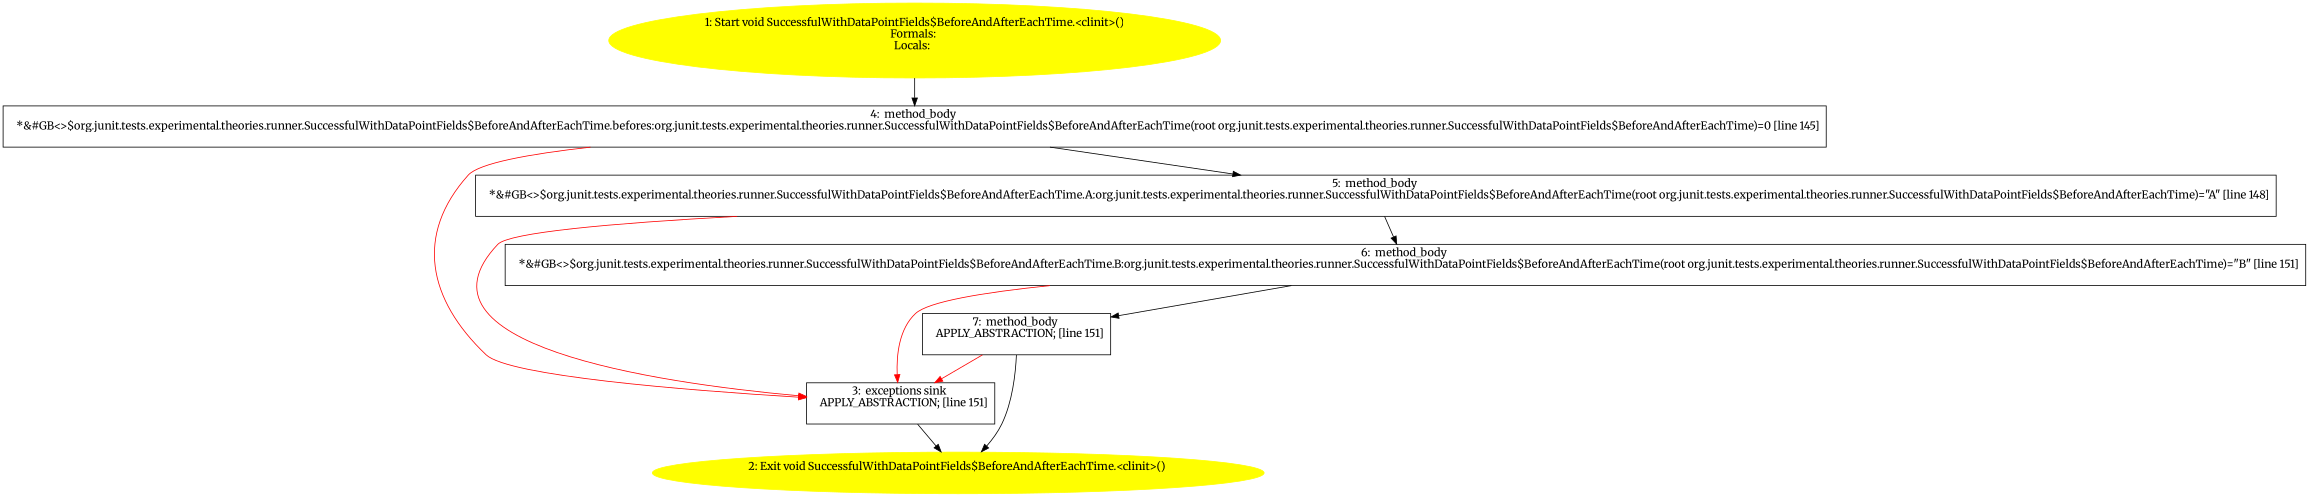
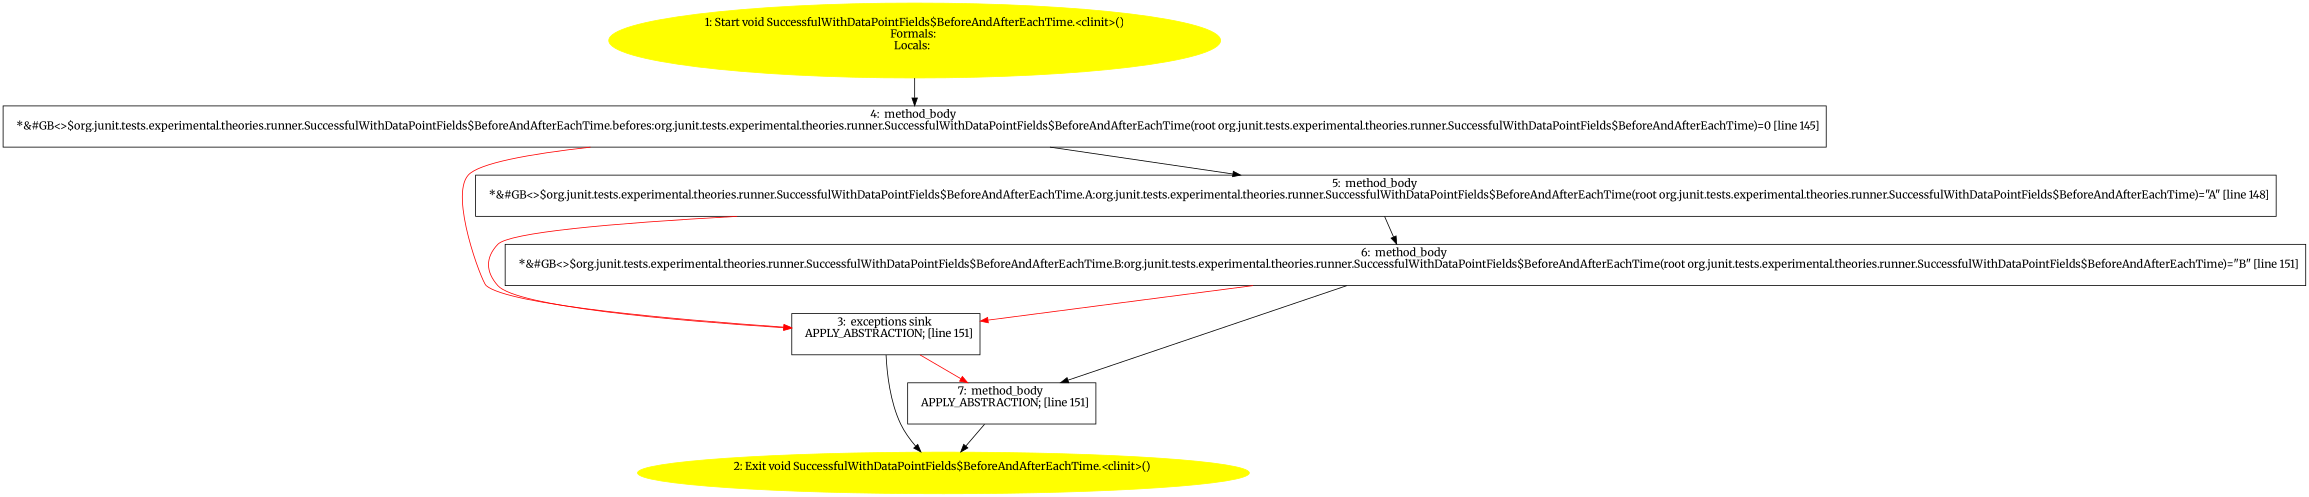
edge "7:  method_body APPLY_ABSTRACTION; [line 151]" -> "3:  exceptions sink APPLY_ABSTRACTION; [line 151]": reversed
